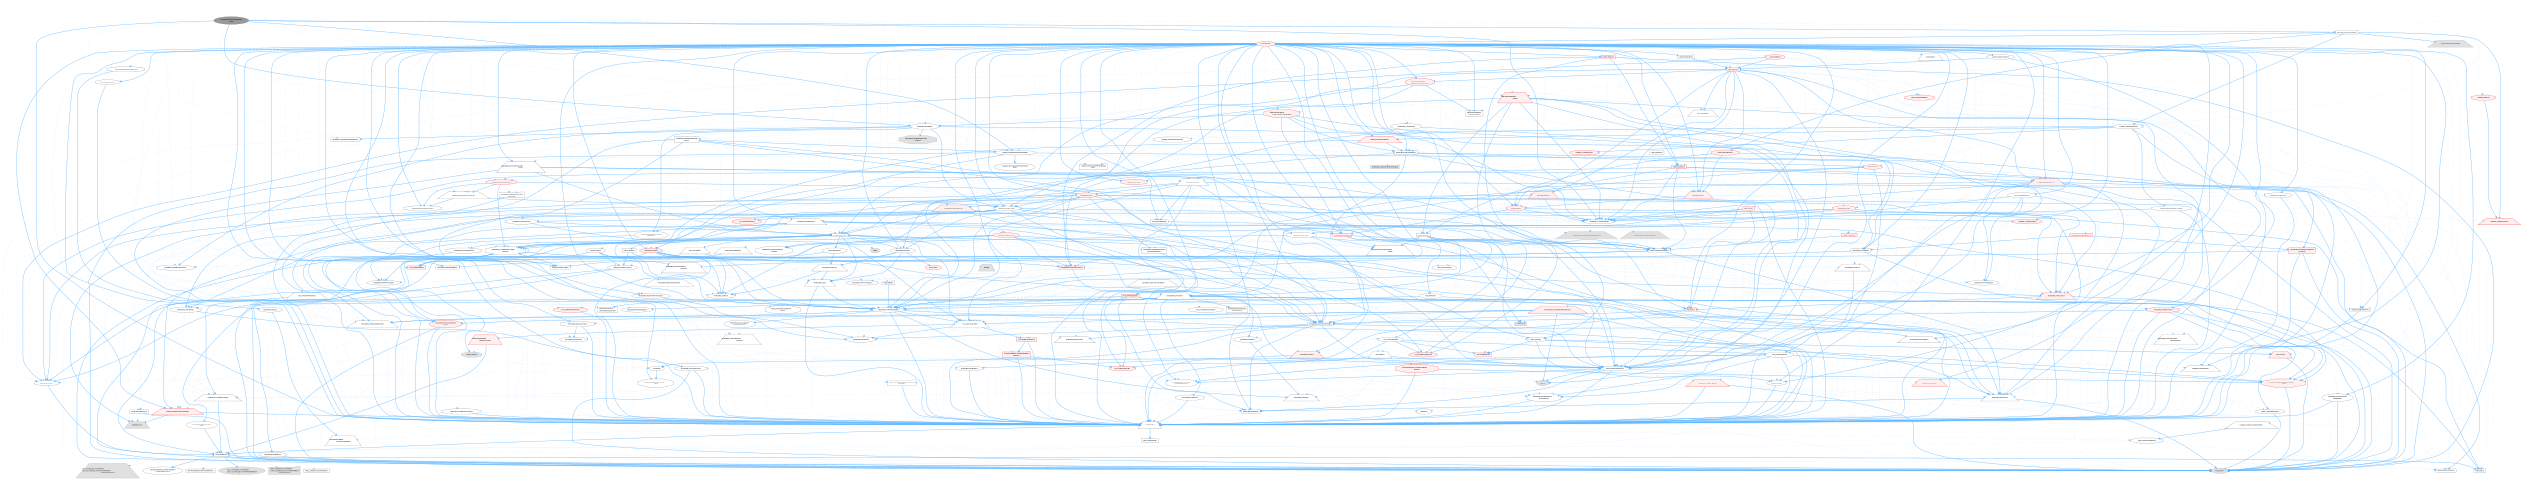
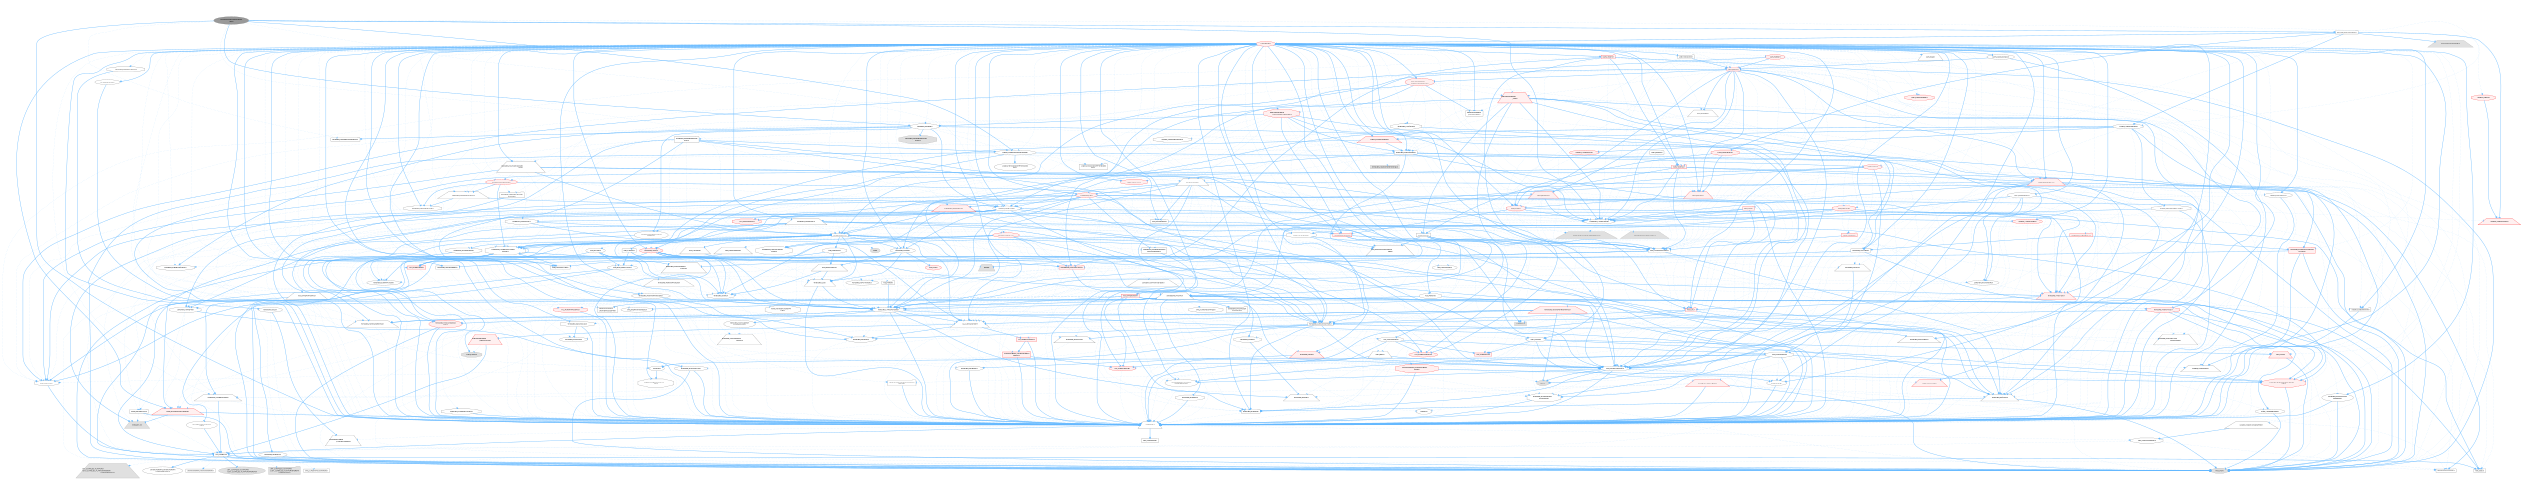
edge "Math/Vector4.h" -> "Serialization/MemoryLayout.h": now "Math/Vector4.h" -> "iterator"
